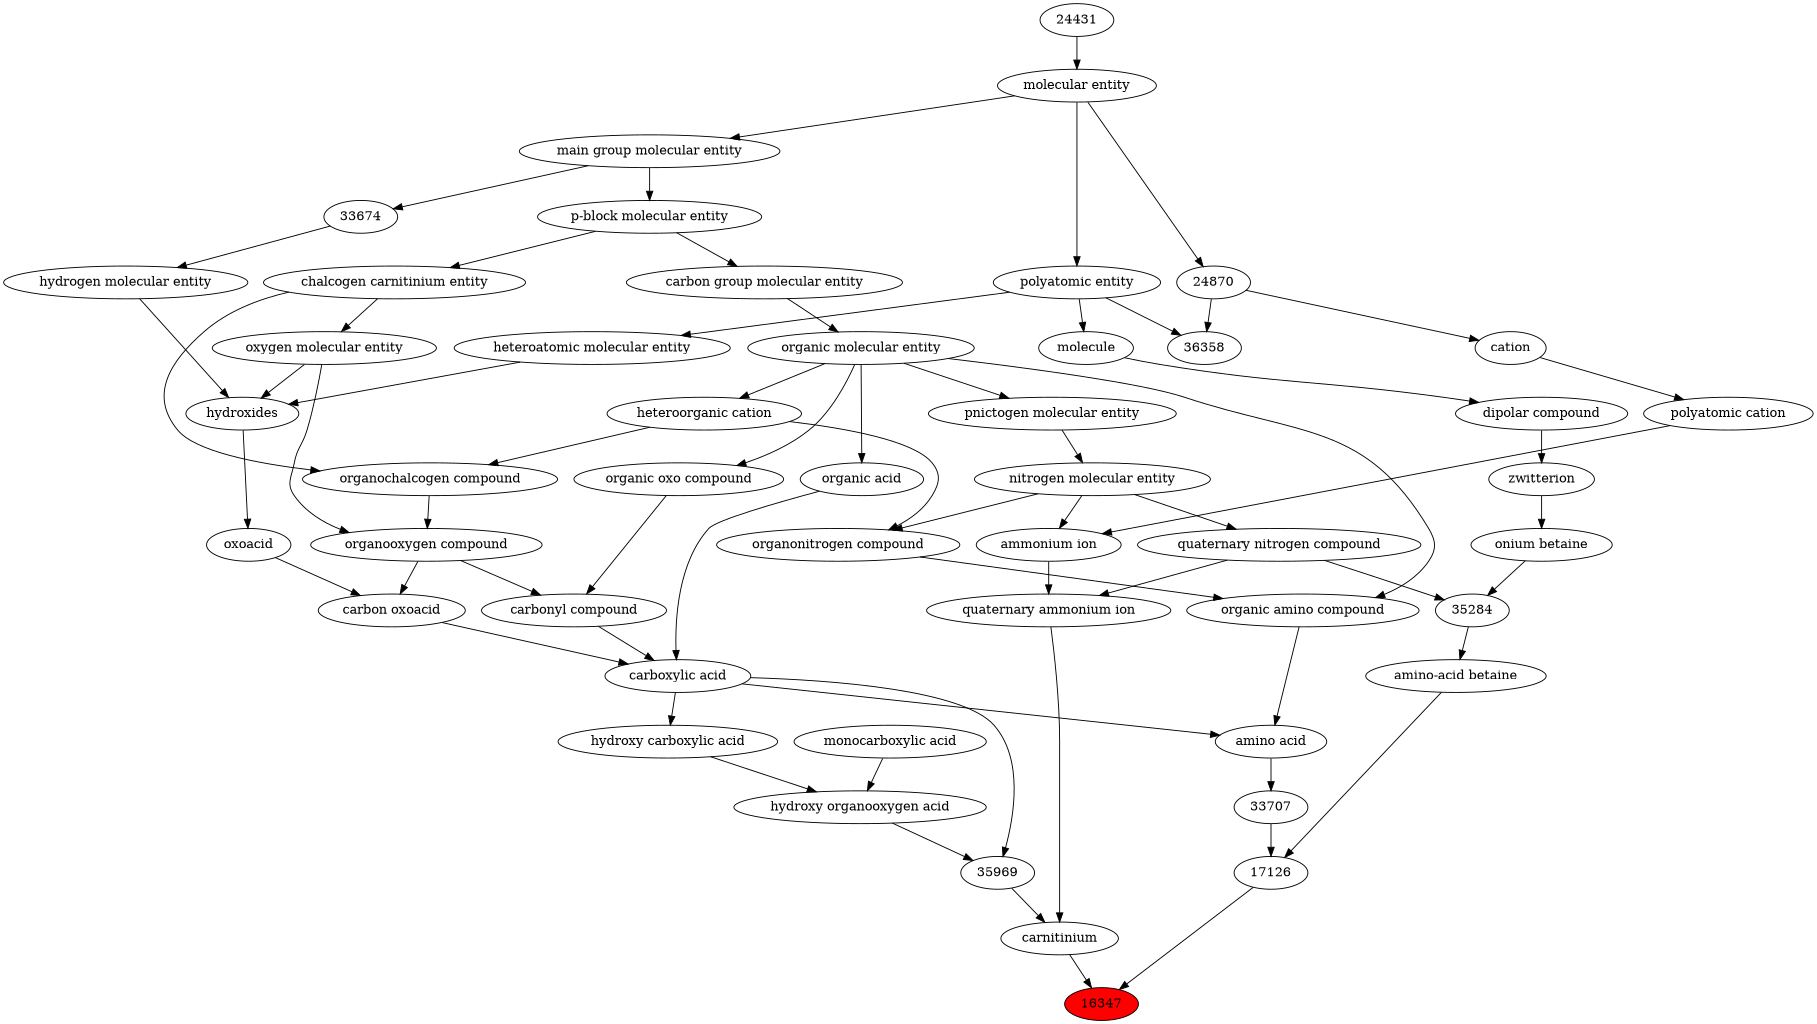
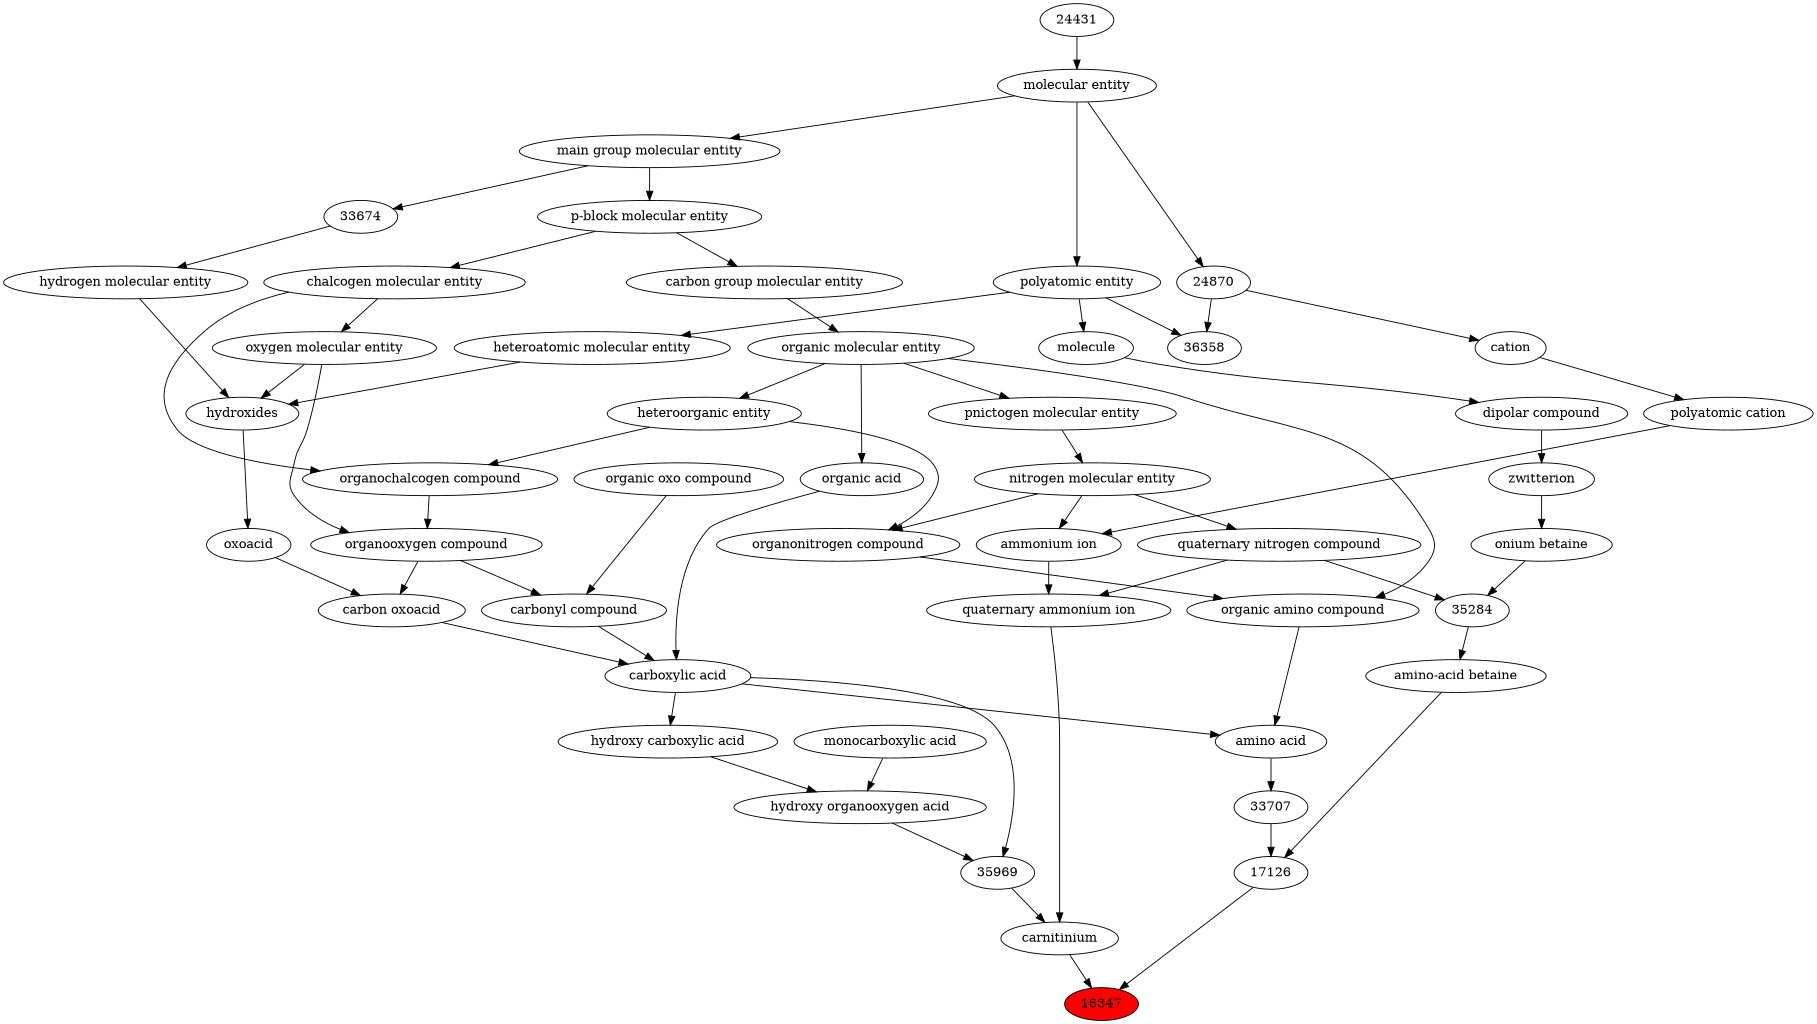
node "chalcogen carnitinium entity": label "chalcogen carnitinium entity" -> "chalcogen molecular entity"
node "heteroorganic cation": label "heteroorganic cation" -> "heteroorganic entity"
edge "organic molecular entity" -> "organic oxo compound": removed
